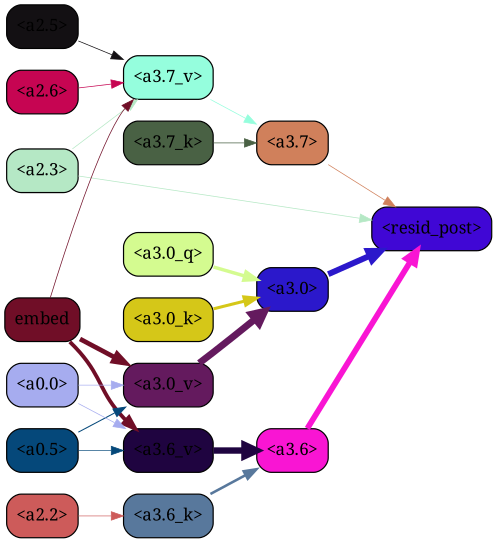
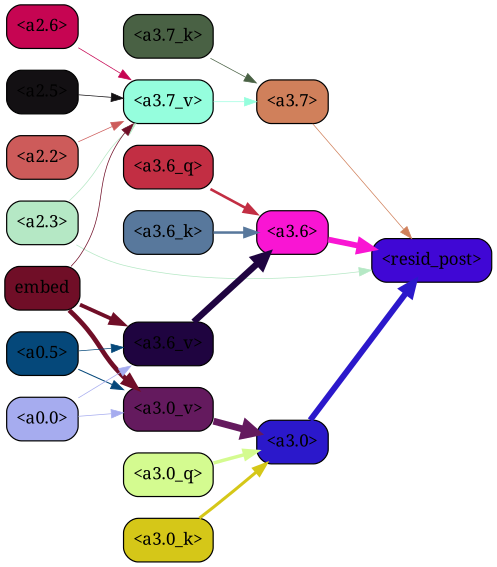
node "<a3.6_q>": added
edge "<a2.2>" -> "<a3.6_k>": now "<a2.2>" -> "<a3.7_v>"
